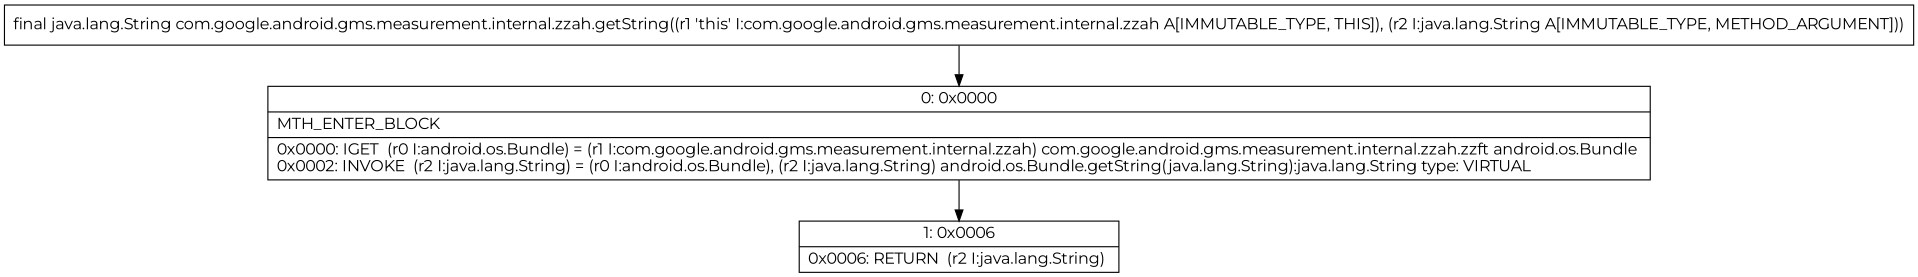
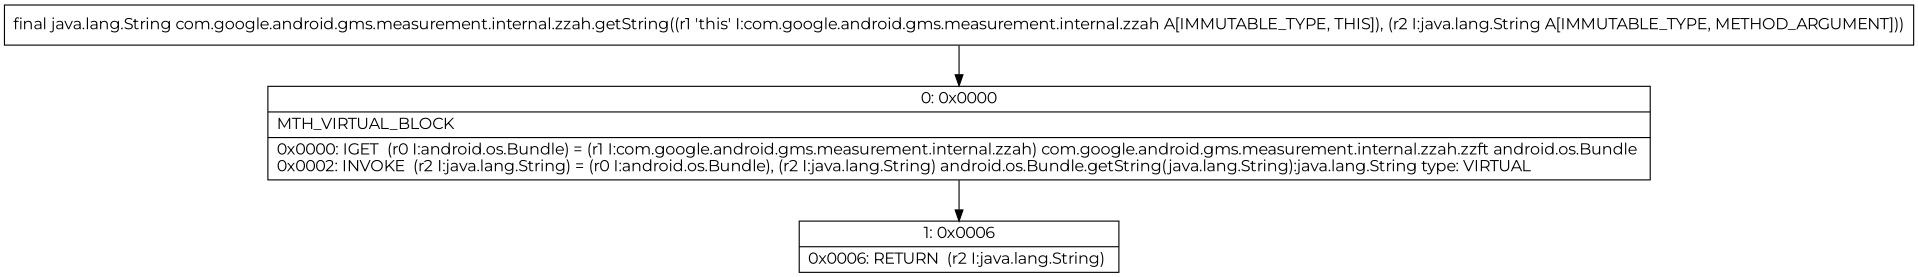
node "0: 0x0000": text "MTH_ENTER_BLOCK" -> "MTH_VIRTUAL_BLOCK"
